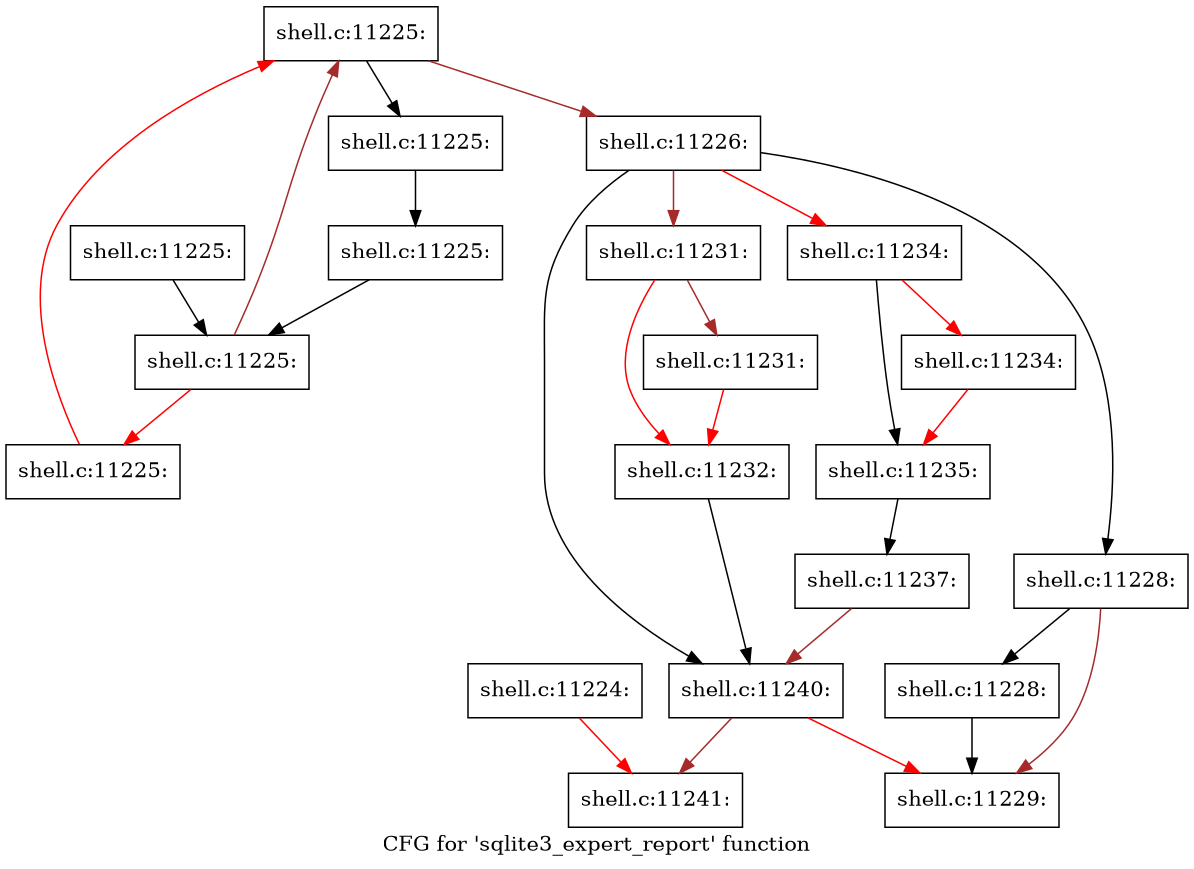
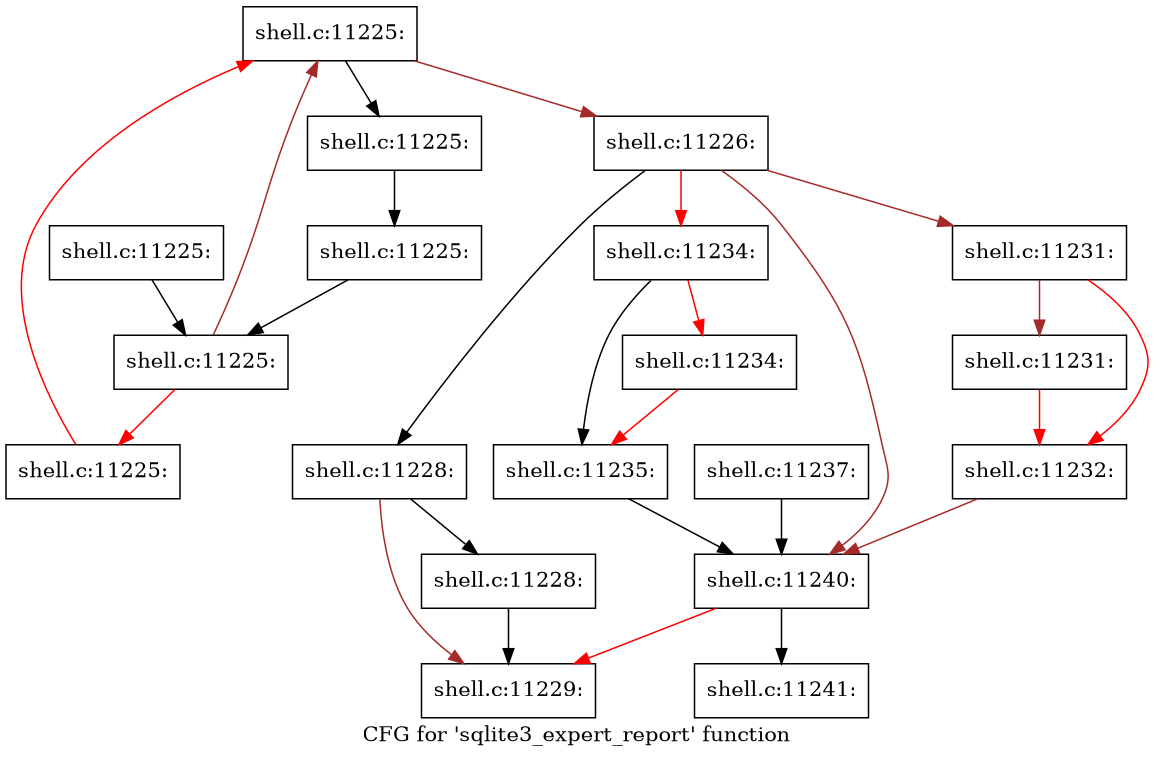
edge "shell.c:11226:" -> "shell.c:11240:": color black -> brown
edge "shell.c:11235:" -> "shell.c:11237:": now "shell.c:11235:" -> "shell.c:11240:"
edge "shell.c:11232:" -> "shell.c:11240:": color black -> brown
edge "shell.c:11237:" -> "shell.c:11240:": color brown -> black
node "shell.c:11224:": removed
edge "shell.c:11240:" -> "shell.c:11241:": color brown -> black
